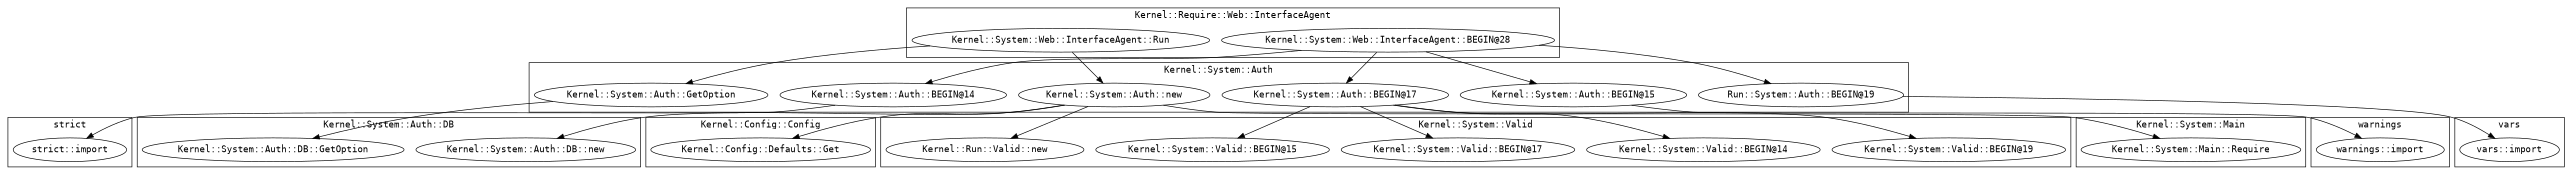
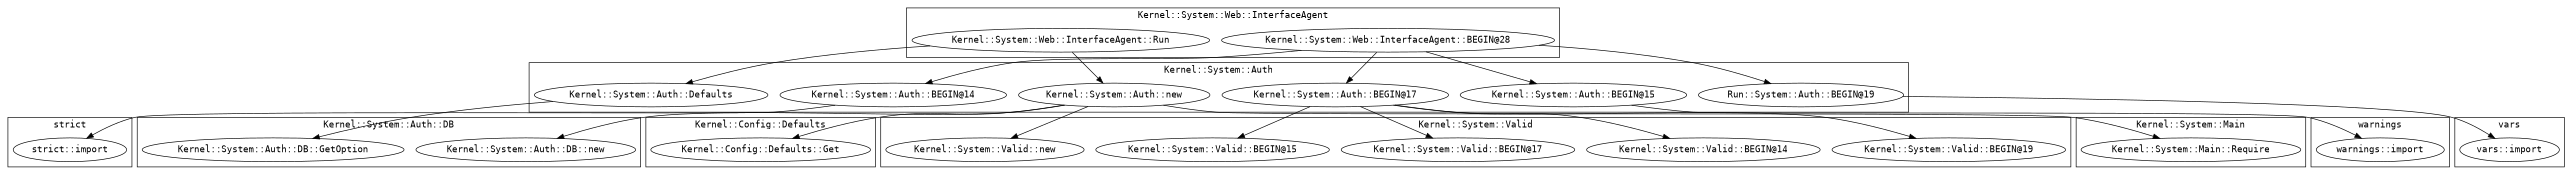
cluster "Kernel::Require::Web::InterfaceAgent": label "Kernel::Require::Web::InterfaceAgent" -> "Kernel::System::Web::InterfaceAgent"
node "Kernel::System::Auth::GetOption": label "Kernel::System::Auth::GetOption" -> "Kernel::System::Auth::Defaults"
cluster "Kernel::Config::Config": label "Kernel::Config::Config" -> "Kernel::Config::Defaults"
node "Kernel::Run::Valid::new": label "Kernel::Run::Valid::new" -> "Kernel::System::Valid::new"
